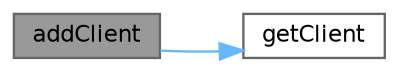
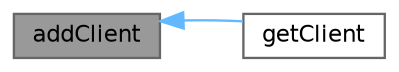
edge "addClient" -> "getClient": reversed
